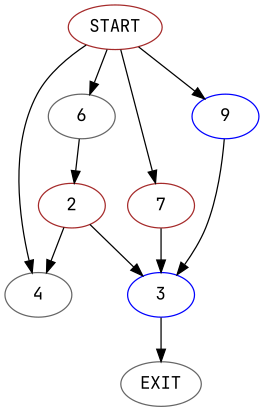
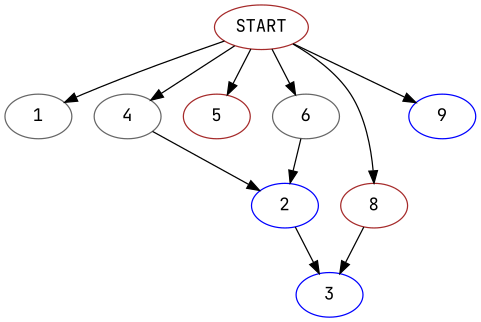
node "1": added
node "5": added
edge "9" -> "3": removed
node "2": color brown -> blue
node "7": label "7" -> "8"
edge "2" -> "4": reversed
node "EXIT": removed
